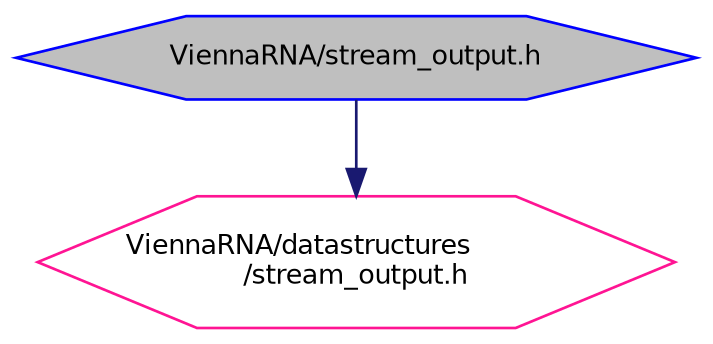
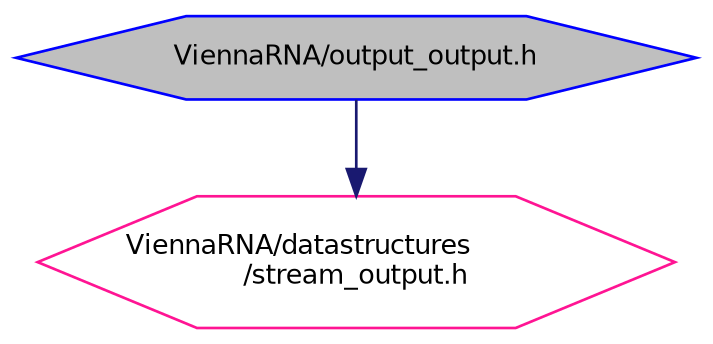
node "ViennaRNA/stream_output.h": label "ViennaRNA/stream_output.h" -> "ViennaRNA/output_output.h"
